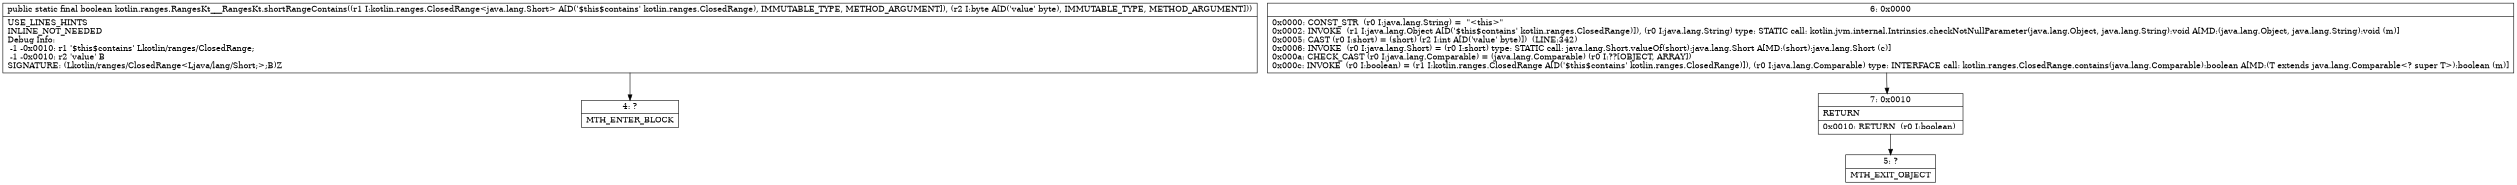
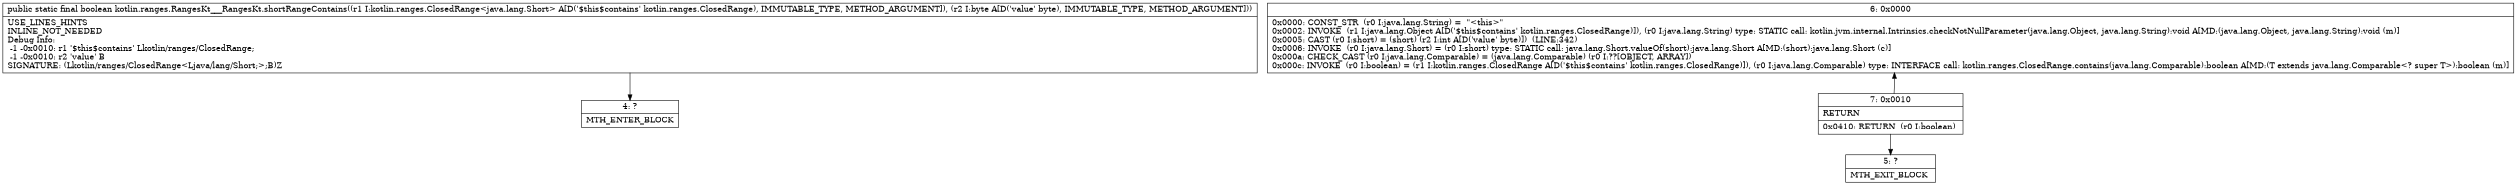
edge "6: 0x0000" -> "7: 0x0010": reversed
node "7: 0x0010": text "0x0010: RETURN  (r0 I:boolean)" -> "0x0410: RETURN  (r0 I:boolean)"
node "5: ?": text "MTH_EXIT_OBJECT" -> "MTH_EXIT_BLOCK"
